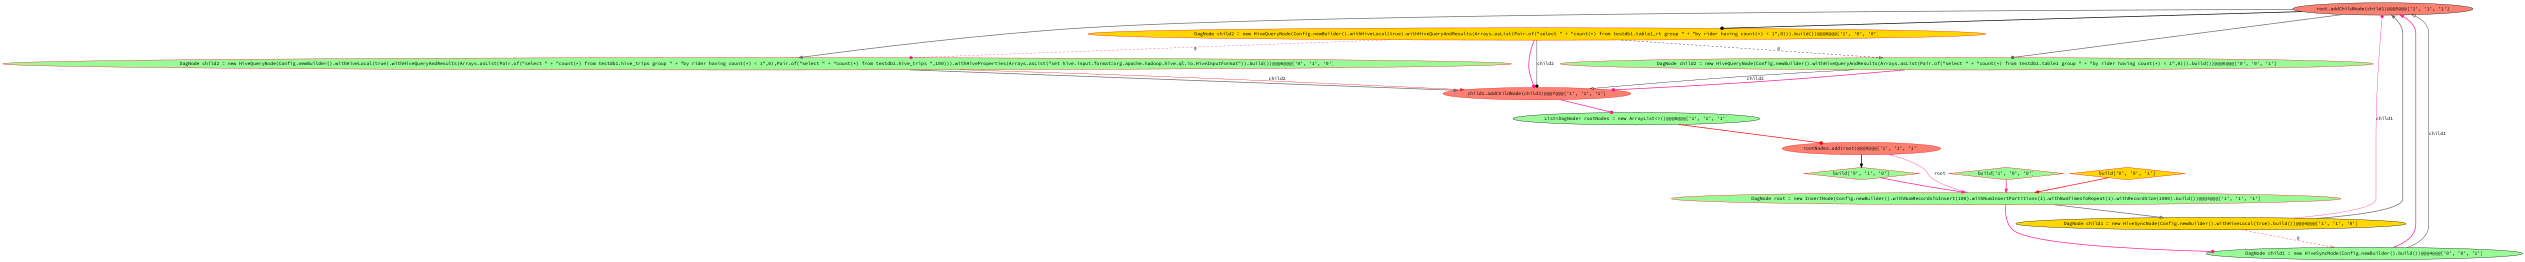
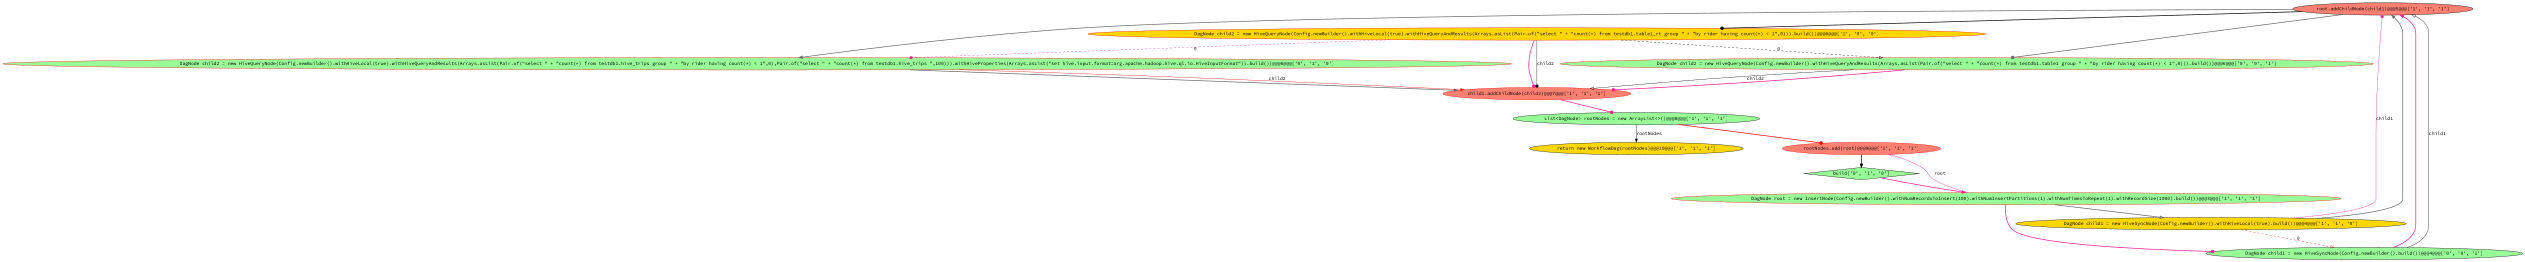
node "return new WorkflowDag(rootNodes)@@@10@@@['1', '1', '1']": added
node "build['0', '1', '0']": color red -> black
node "build['1', '0', '0']": removed
node "build['0', '0', '1']": removed
